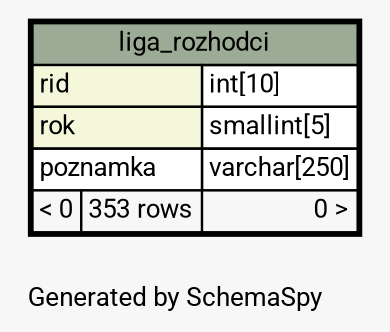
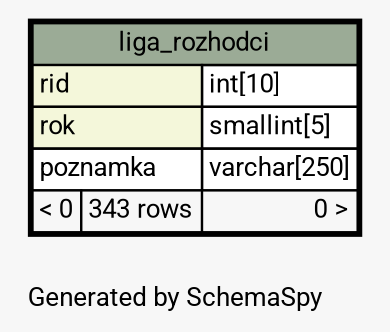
node "liga_rozhodci": text "353 rows" -> "343 rows"
